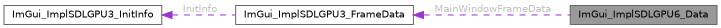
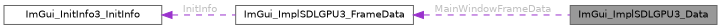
node "ImGui_ImplSDLGPU3_InitInfo": label "ImGui_ImplSDLGPU3_InitInfo" -> "ImGui_InitInfo3_InitInfo"
node "ImGui_ImplSDLGPU6_Data": label "ImGui_ImplSDLGPU6_Data" -> "ImGui_ImplSDLGPU3_Data"
